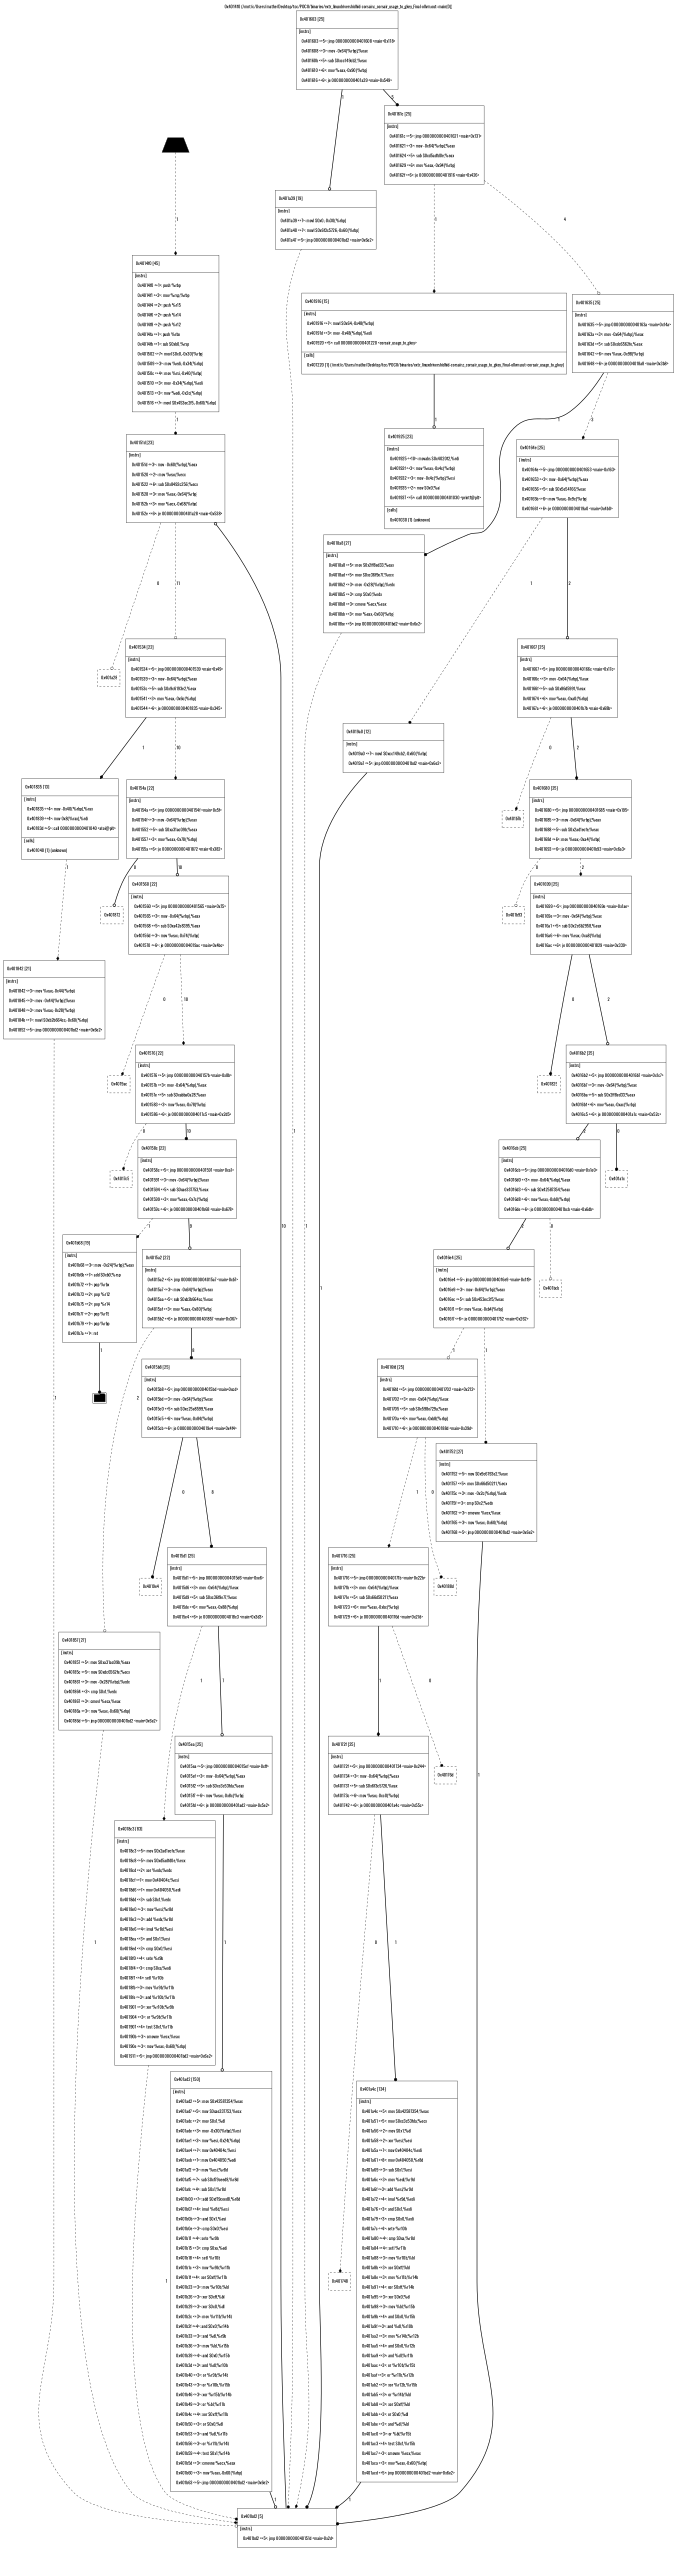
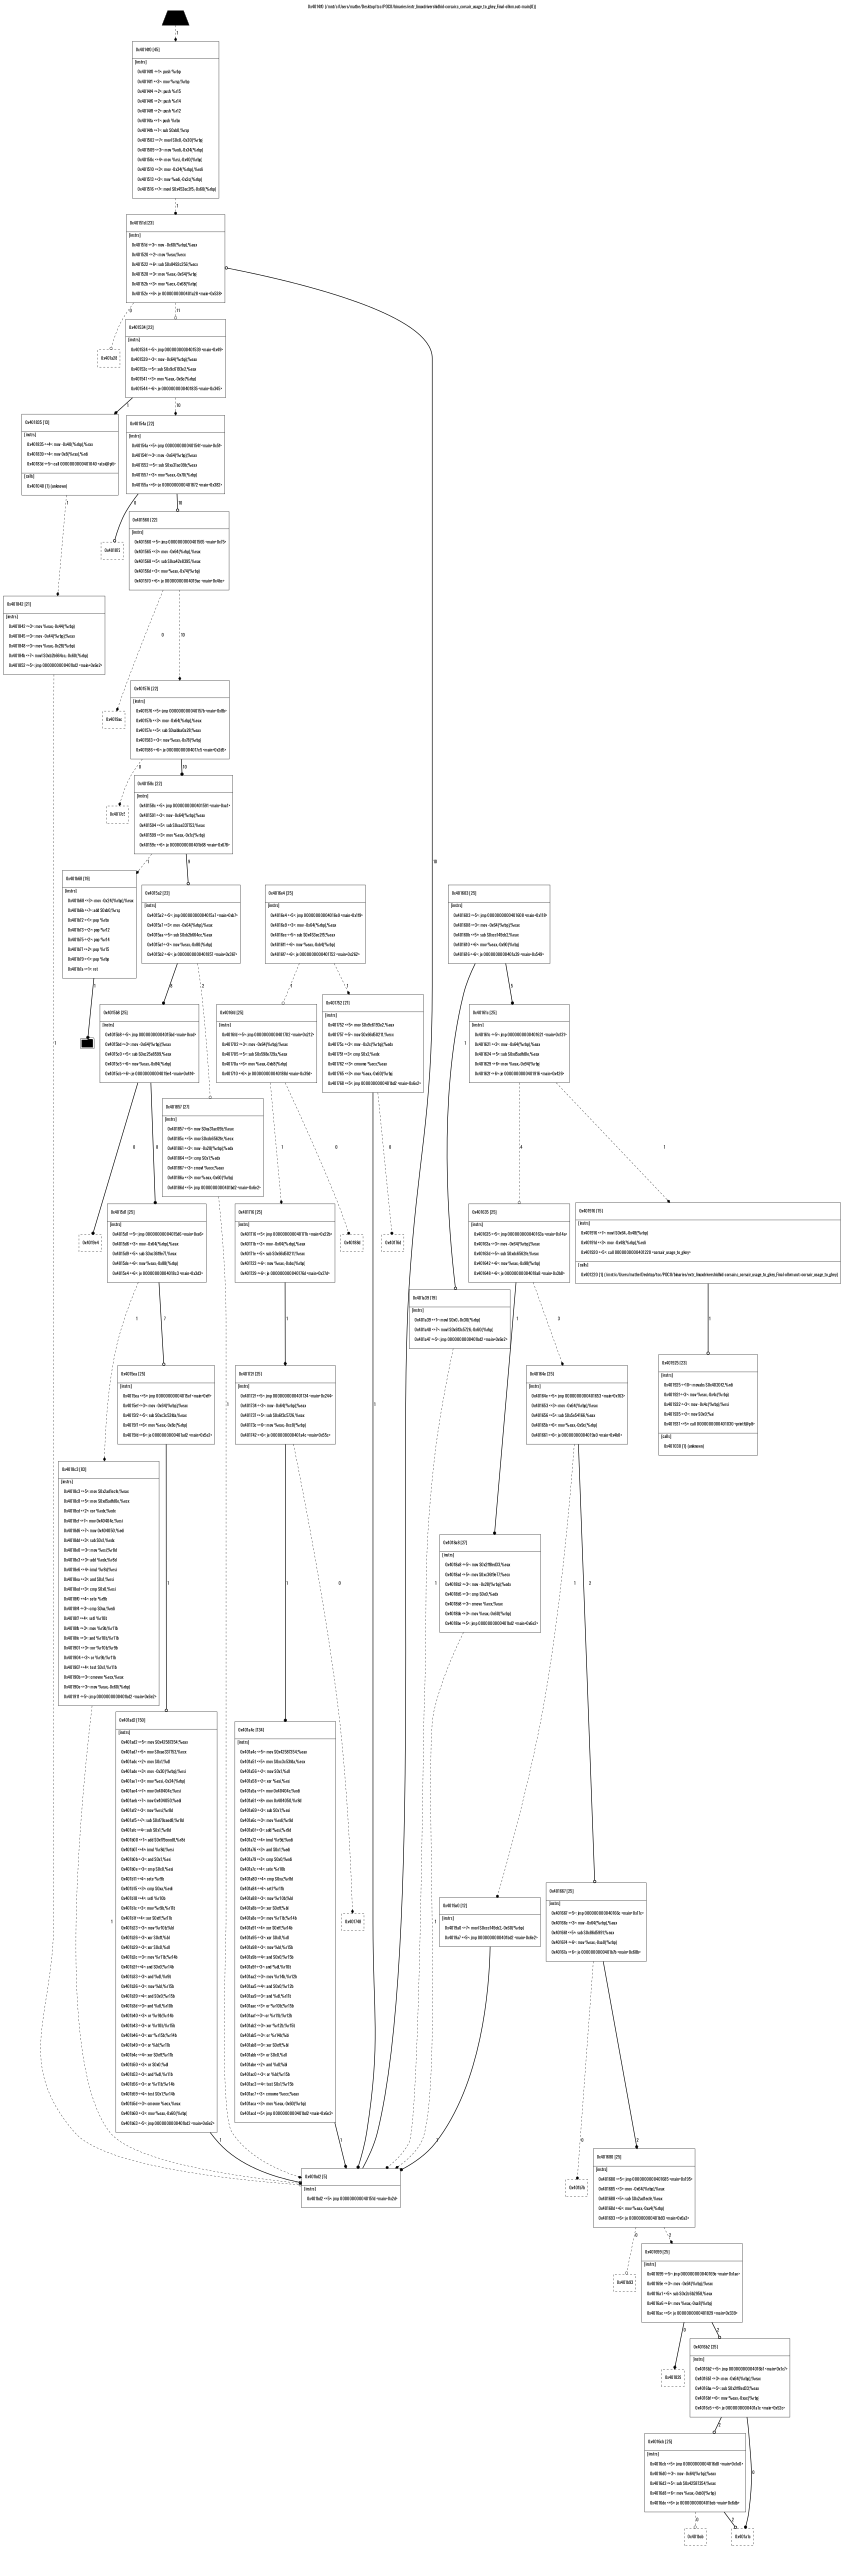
edge "0x401667 [25]" -> "0x401b7b": arrowhead diamond -> dot
edge "0x4016cb [25]" -> "0x4016e4 [25]": now "0x4016cb [25]" -> "0x401a1c"
edge "0x4016e4 [25]" -> "0x401752 [27]": arrowhead dot -> diamond
edge "0x401716 [25]" -> "0x40176d": now "0x401752 [27]" -> "0x40176d"
